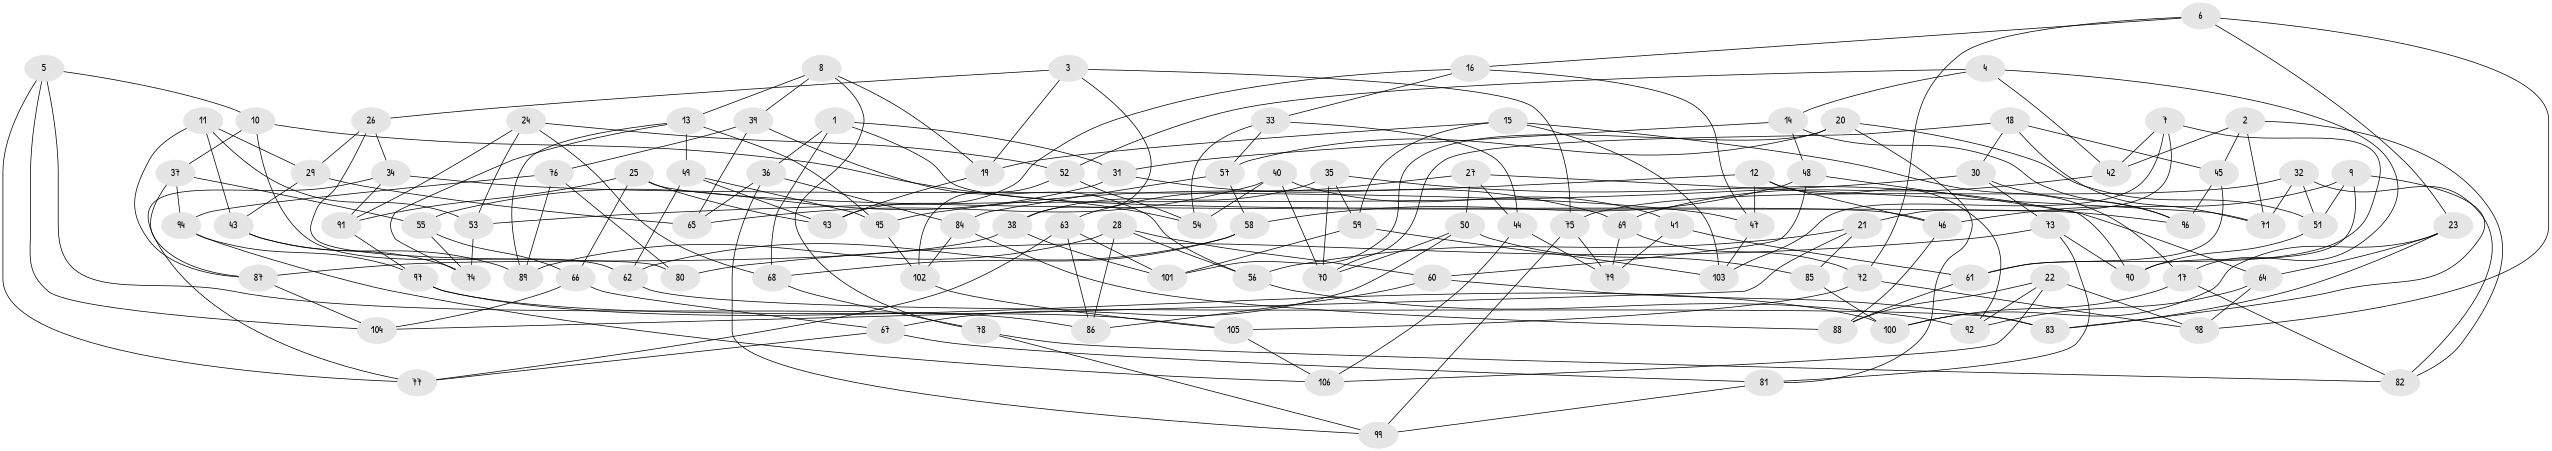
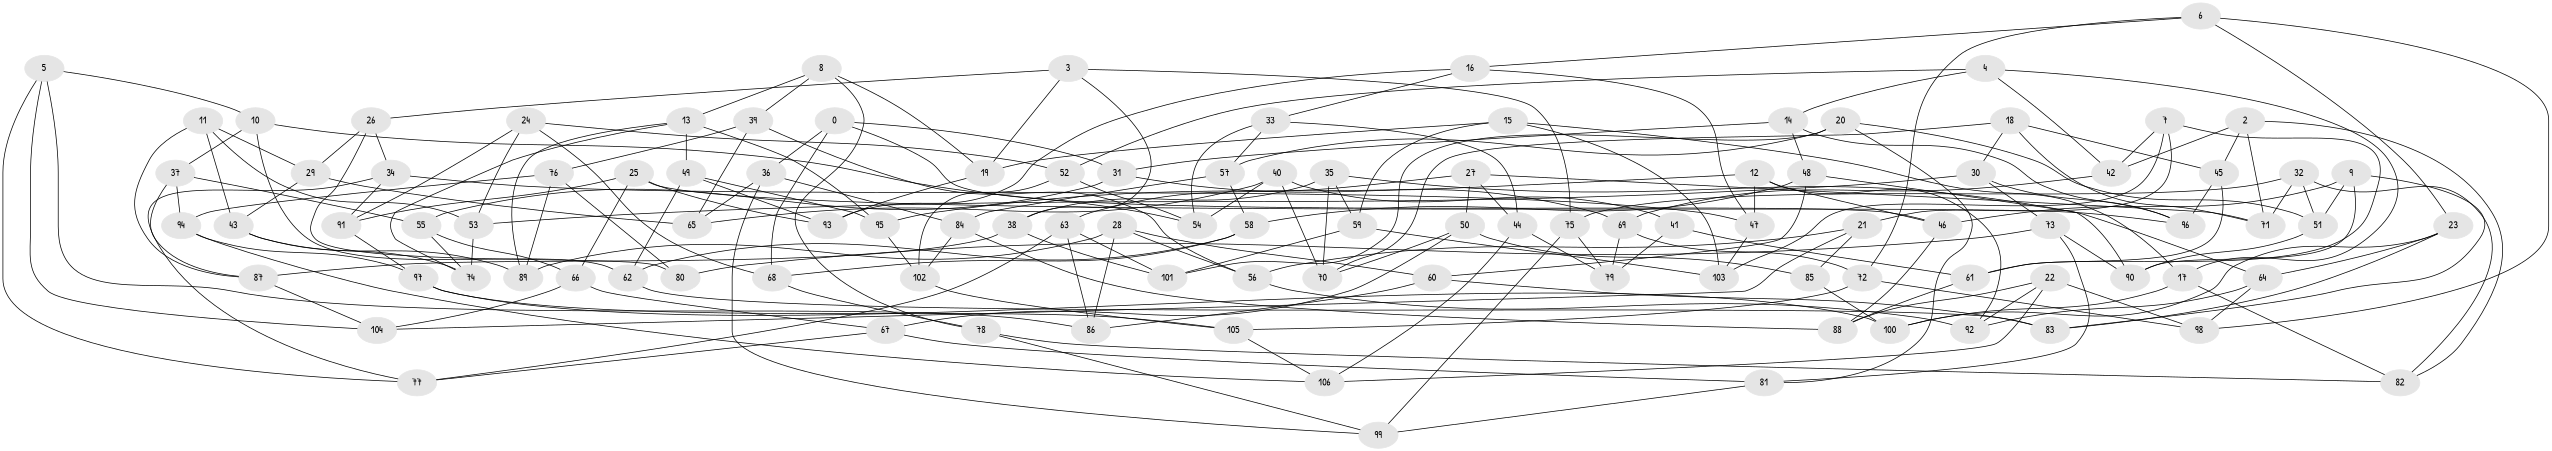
node "1": label "1" -> "0"
